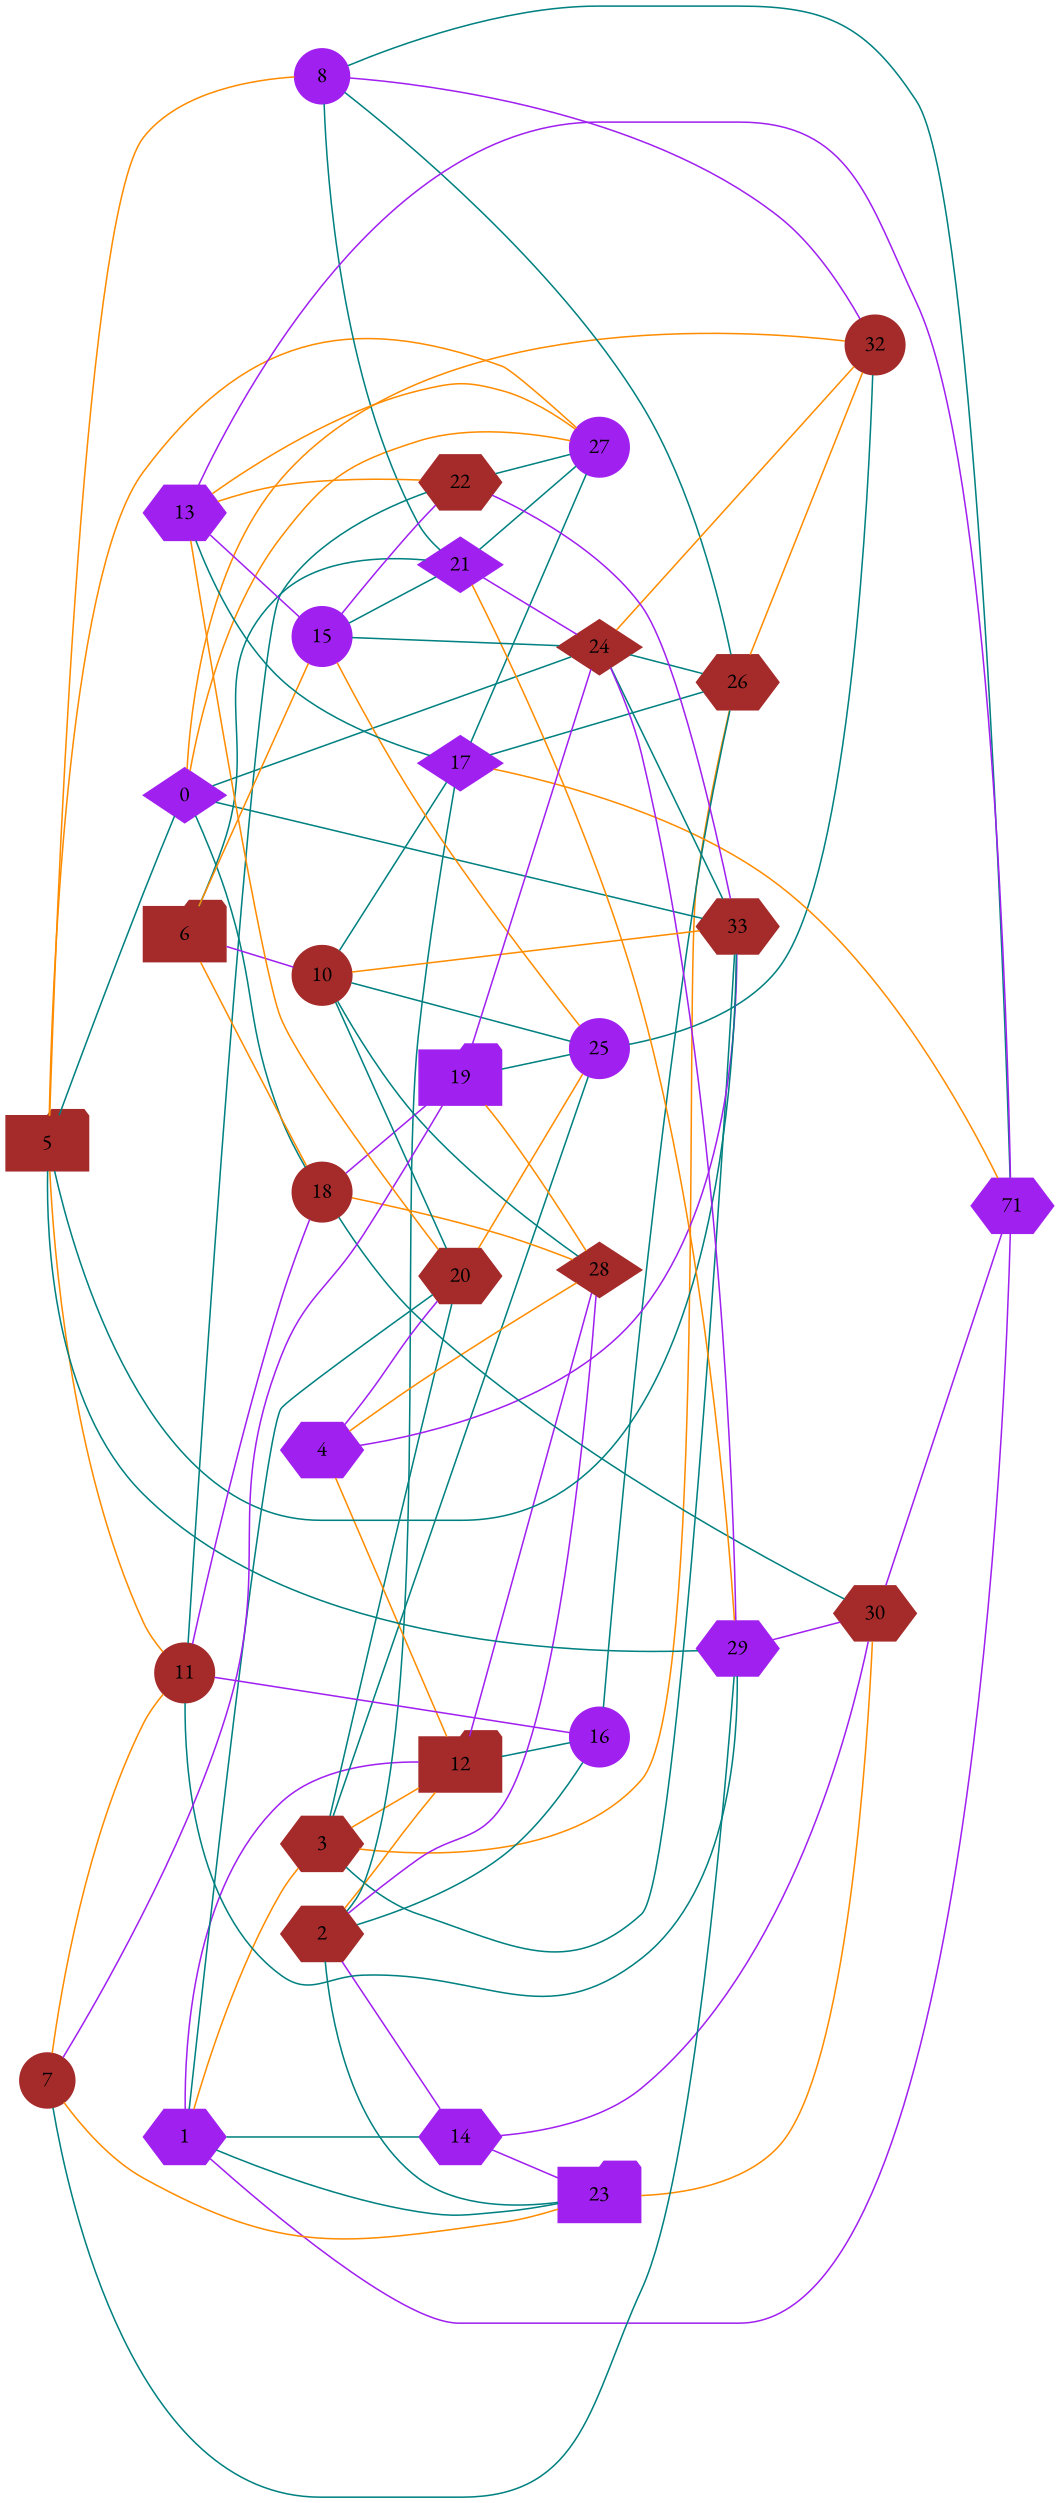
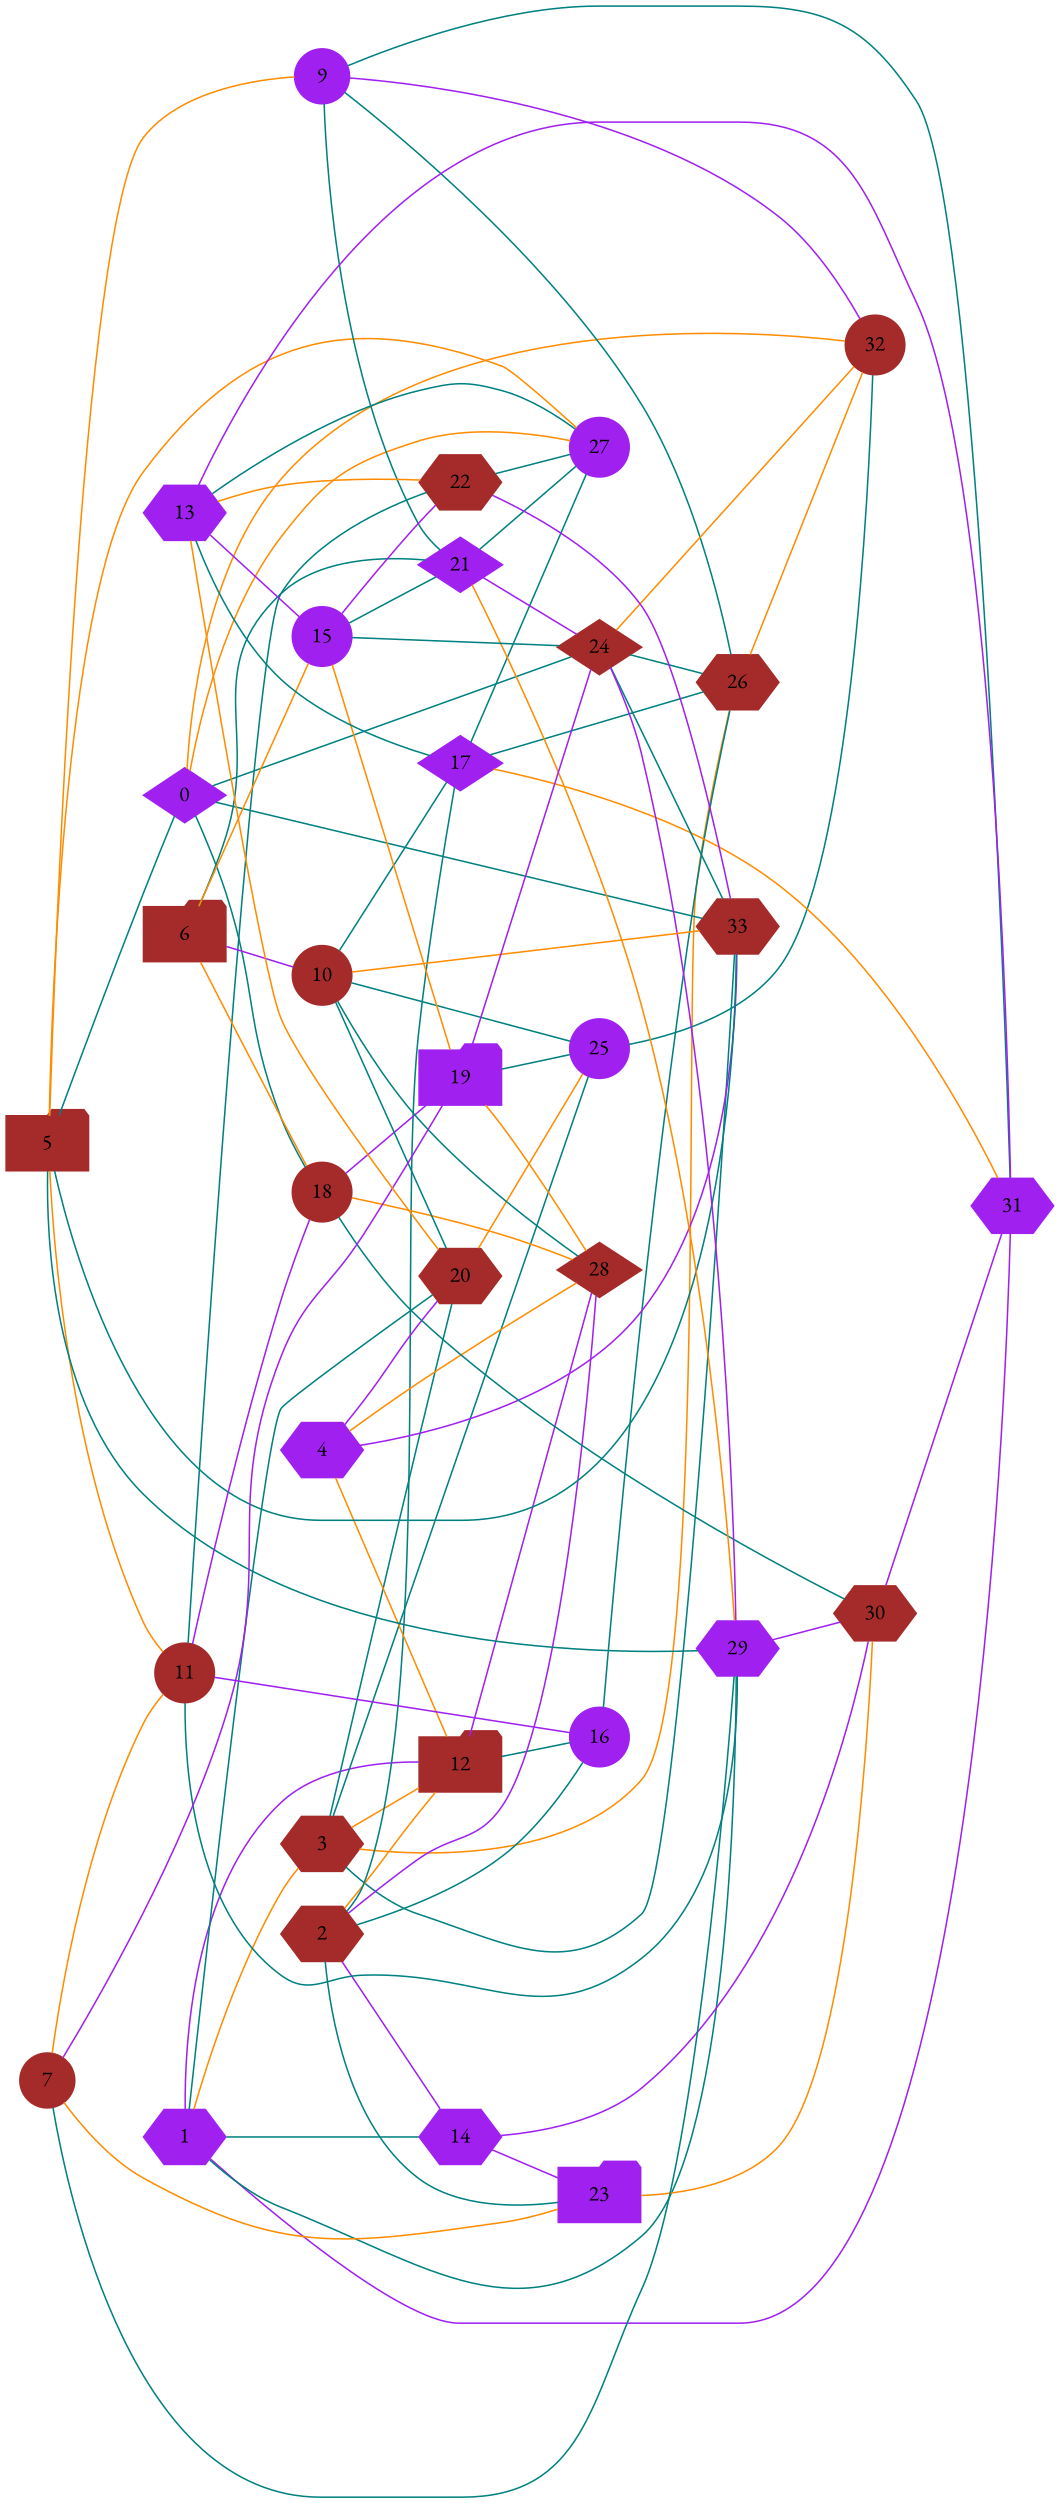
node "8": label "8" -> "9"
edge "27" -- "13": color darkorange -> teal
edge "15" -- "25": now "15" -- "19"
node "71": label "71" -> "31"
edge "1" -- "23": now "1" -- "29"
